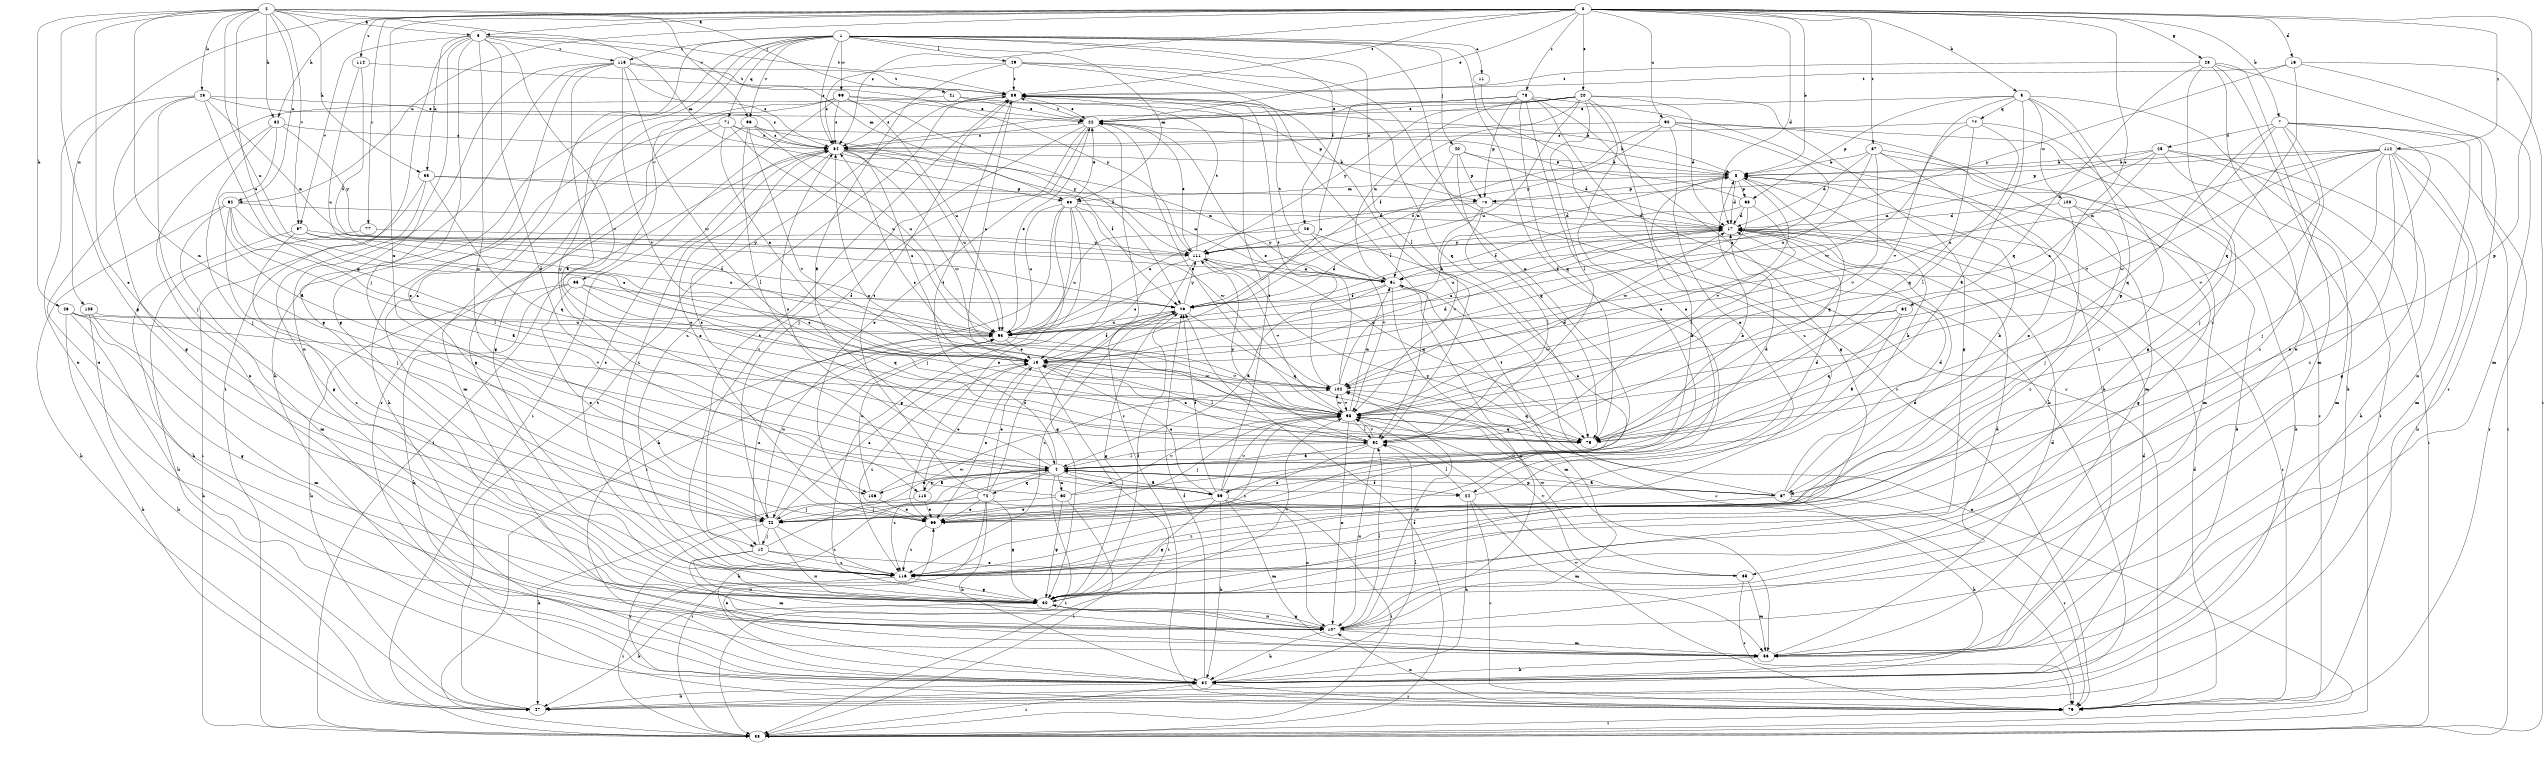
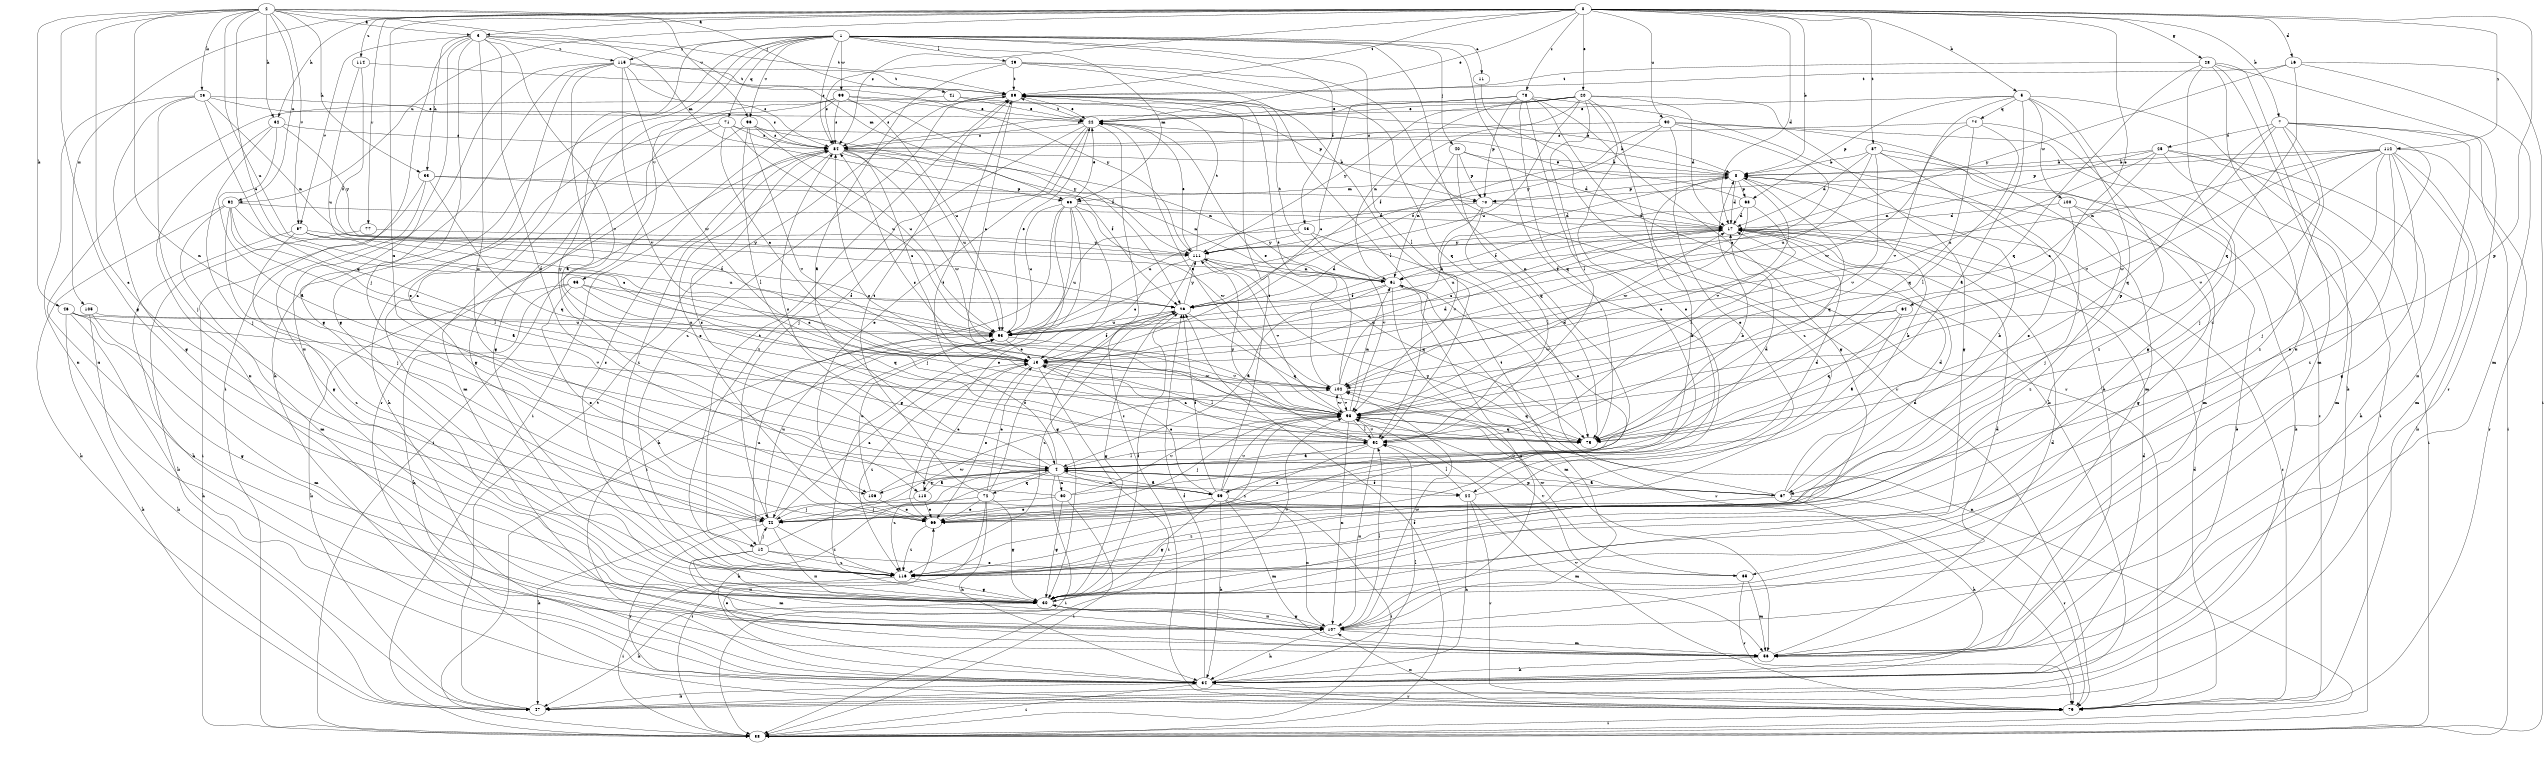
edge "42" -> "12": reversed
